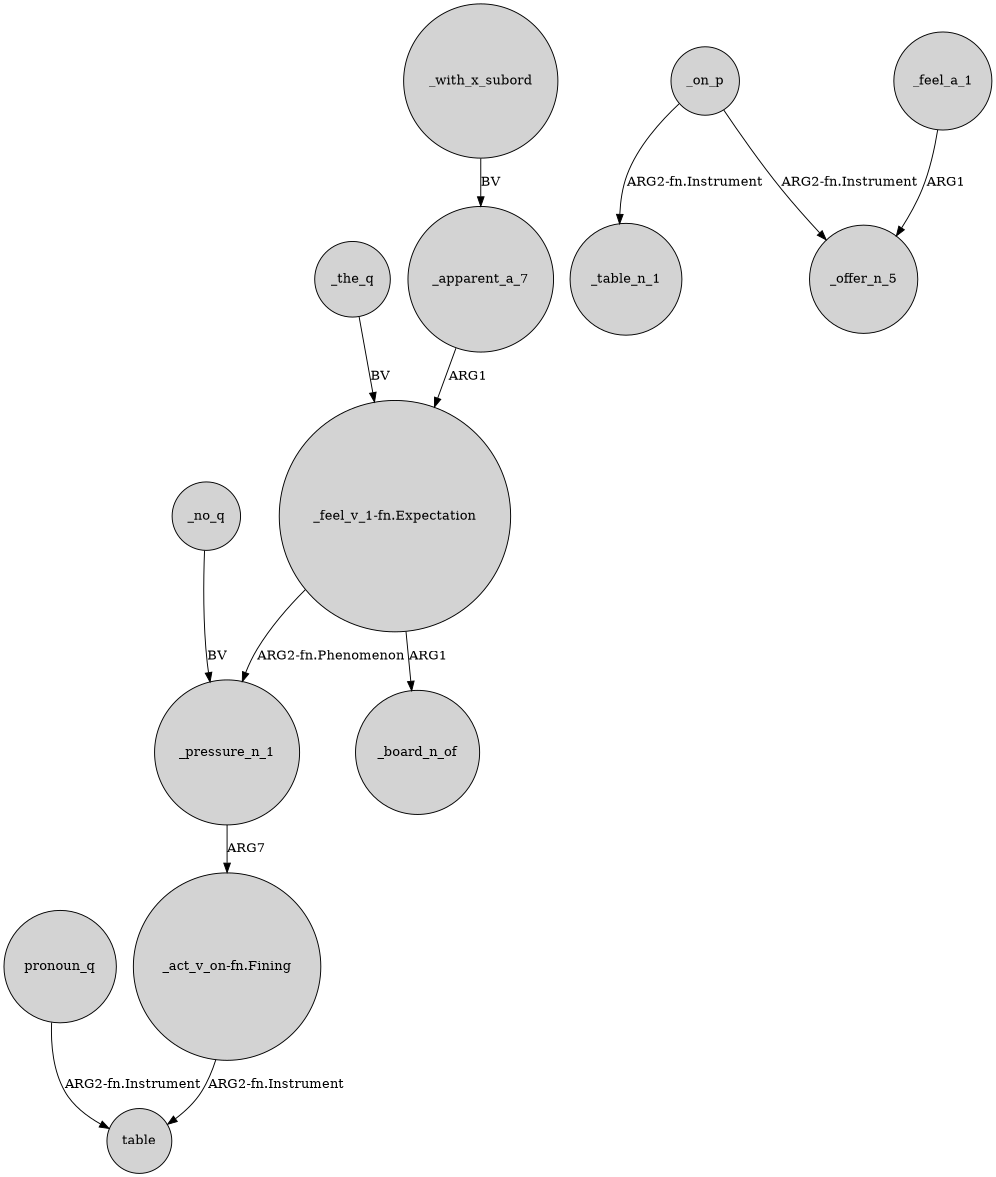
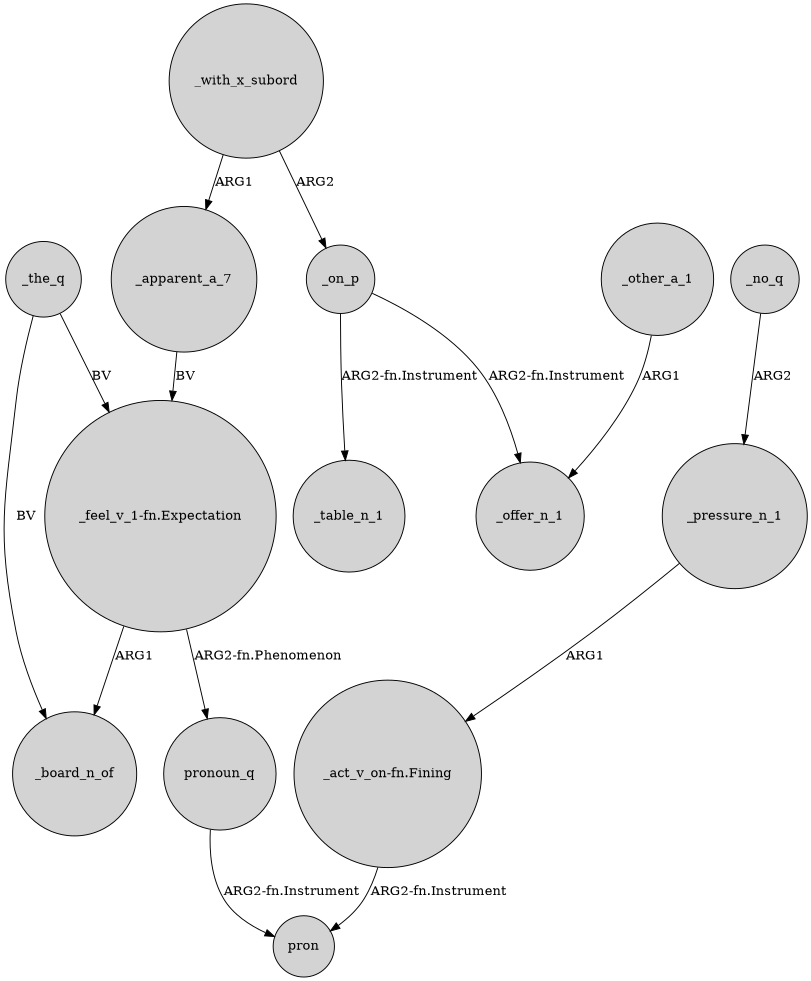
node "_feel_a_1": label "_feel_a_1" -> "_other_a_1"
edge "_with_x_subord" -> "_apparent_a_7": label "BV" -> "ARG1"
edge "_with_x_subord" -> "_on_p": added, label "ARG2"
node "_offer_n_5": label "_offer_n_5" -> "_offer_n_1"
edge "_apparent_a_7" -> "_feel_v_1-fn.Expectation": label "ARG1" -> "BV"
edge "_the_q" -> "_board_n_of": added, label "BV"
edge "_feel_v_1-fn.Expectation" -> "_pressure_n_1": now "_feel_v_1-fn.Expectation" -> "pronoun_q"
edge "_no_q" -> "_pressure_n_1": label "BV" -> "ARG2"
edge "_pressure_n_1" -> "_act_v_on-fn.Fining": label "ARG7" -> "ARG1"
node "table": label "table" -> "pron"
